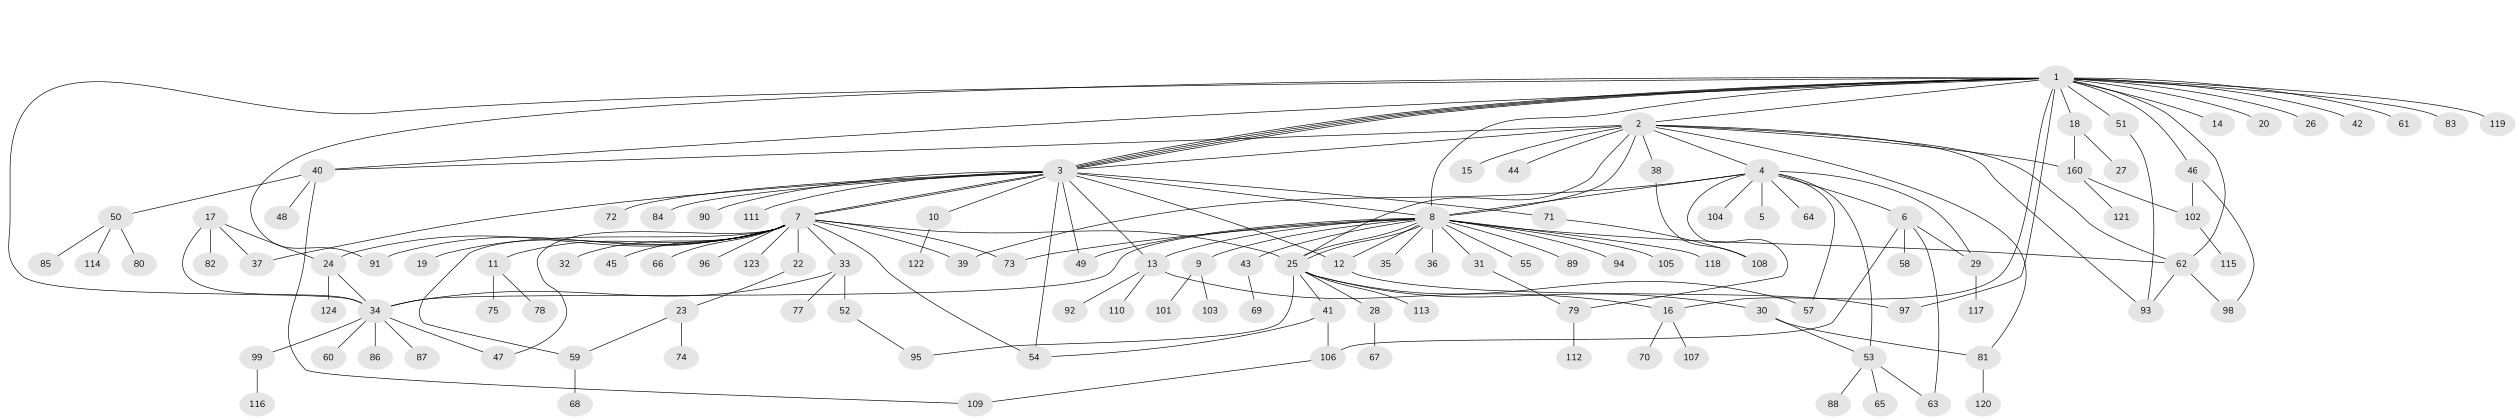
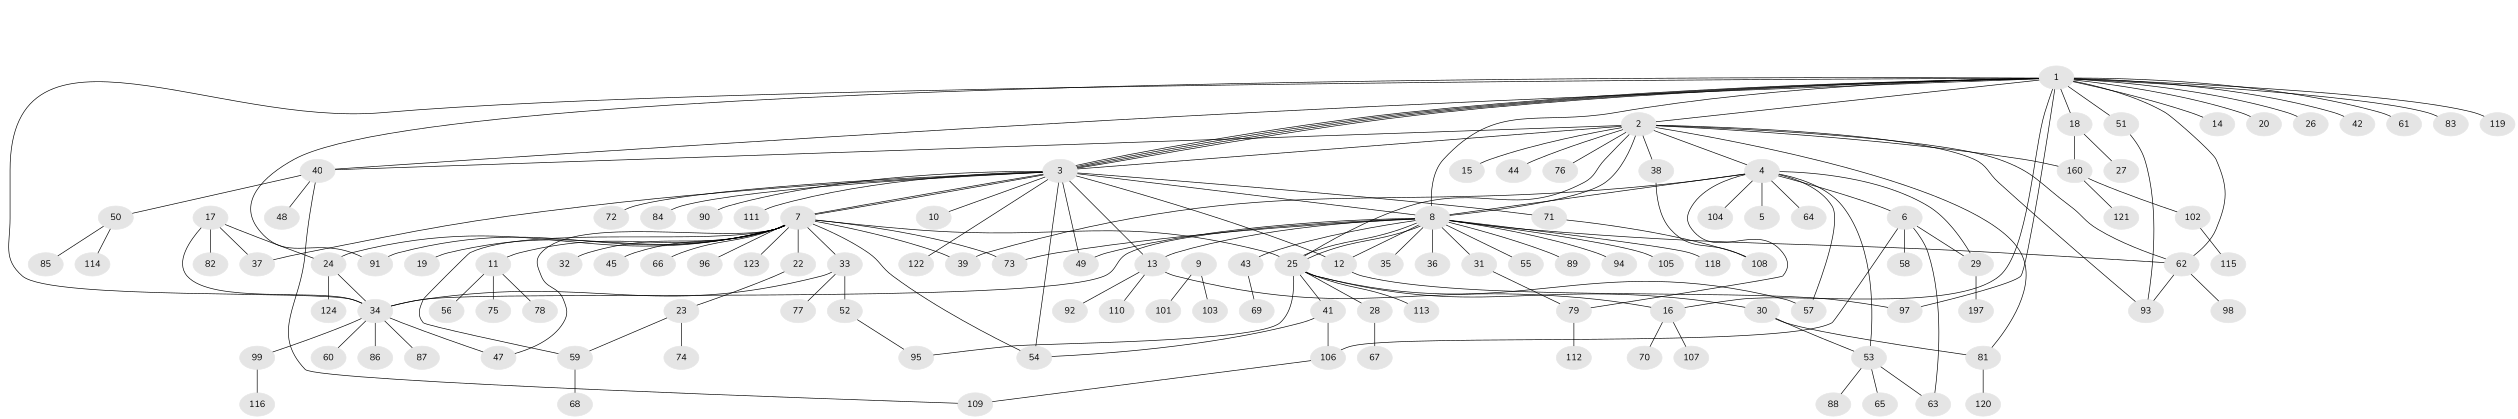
node "76": added
node "46": removed
edge "8" -- "9": removed
edge "10" -- "122": now "3" -- "122"
node "80": removed
node "56": added
node "117": label "117" -> "197"
